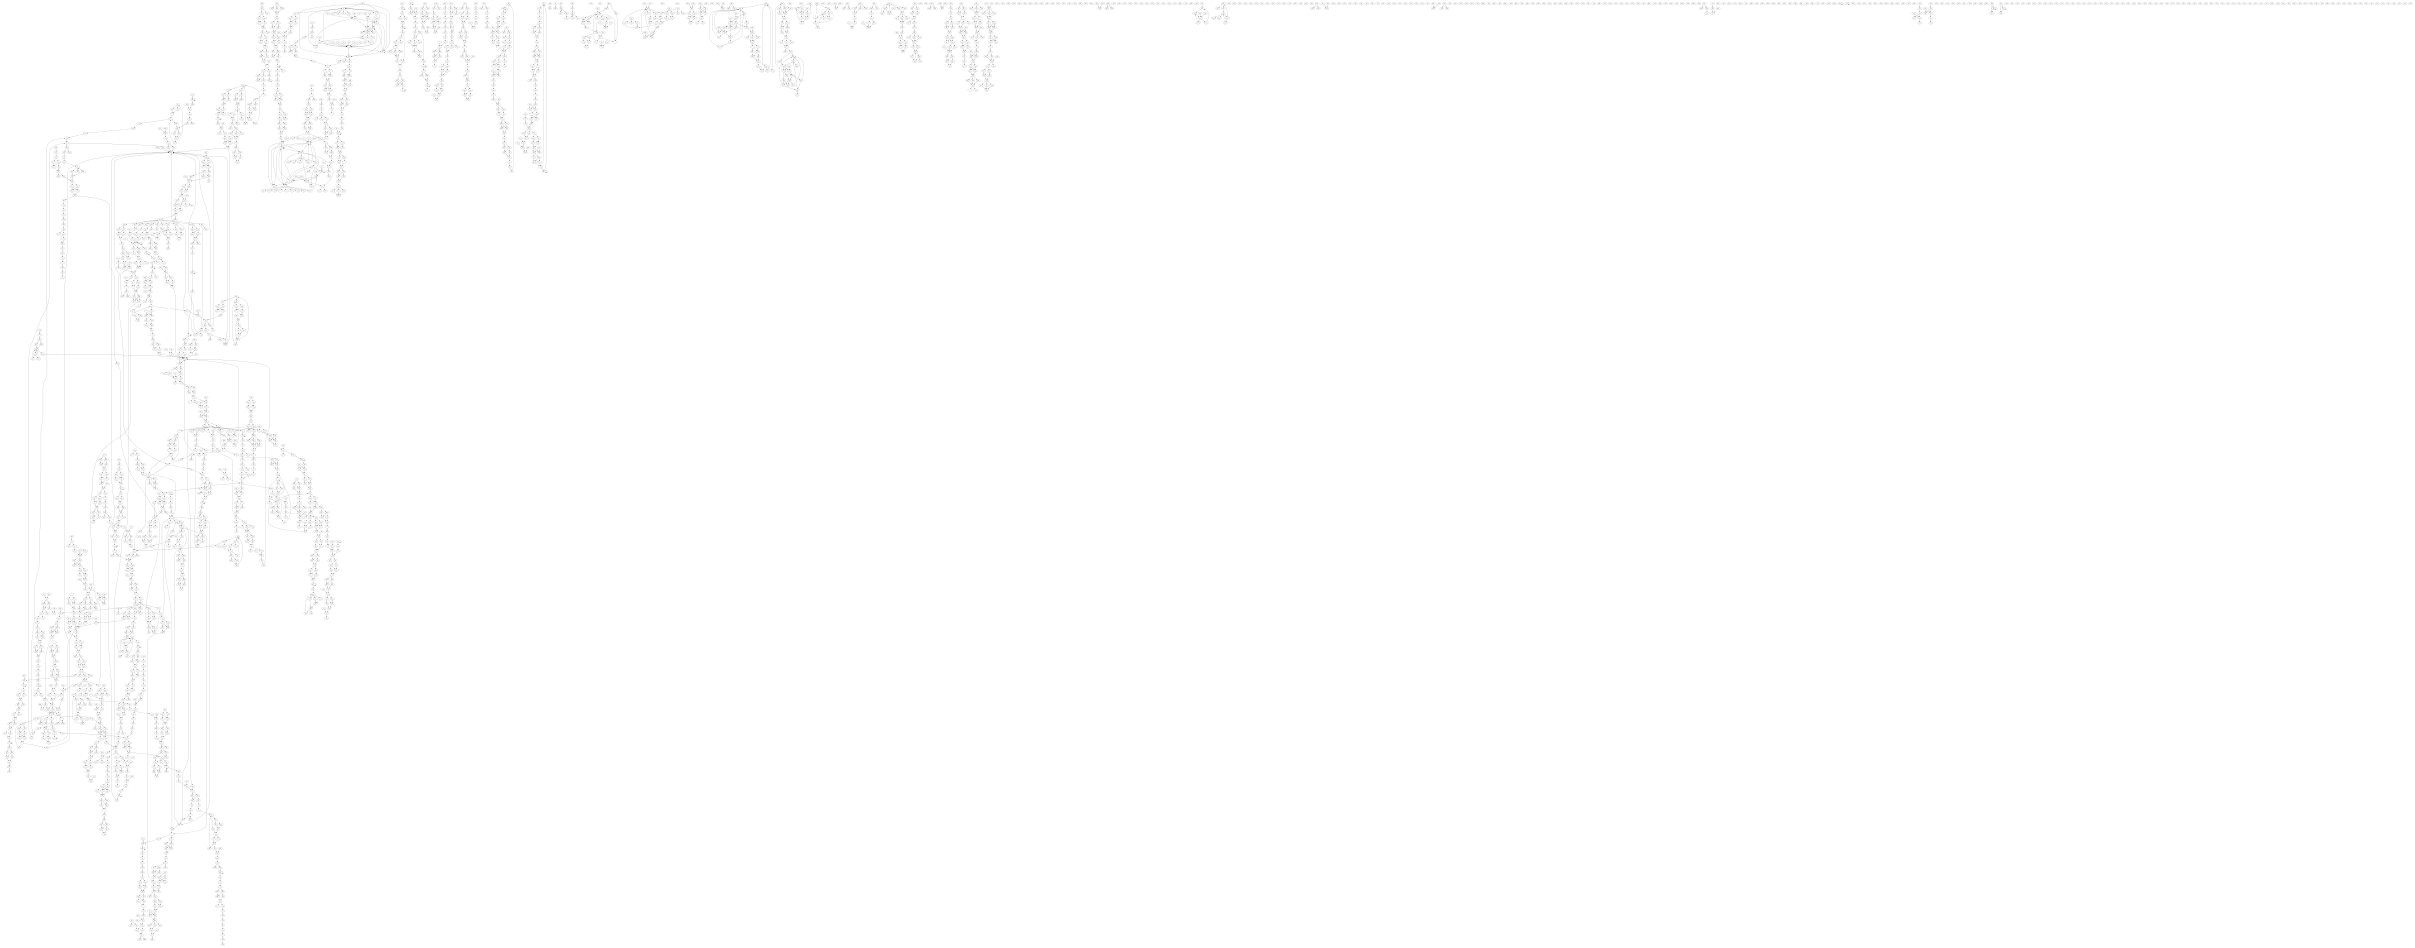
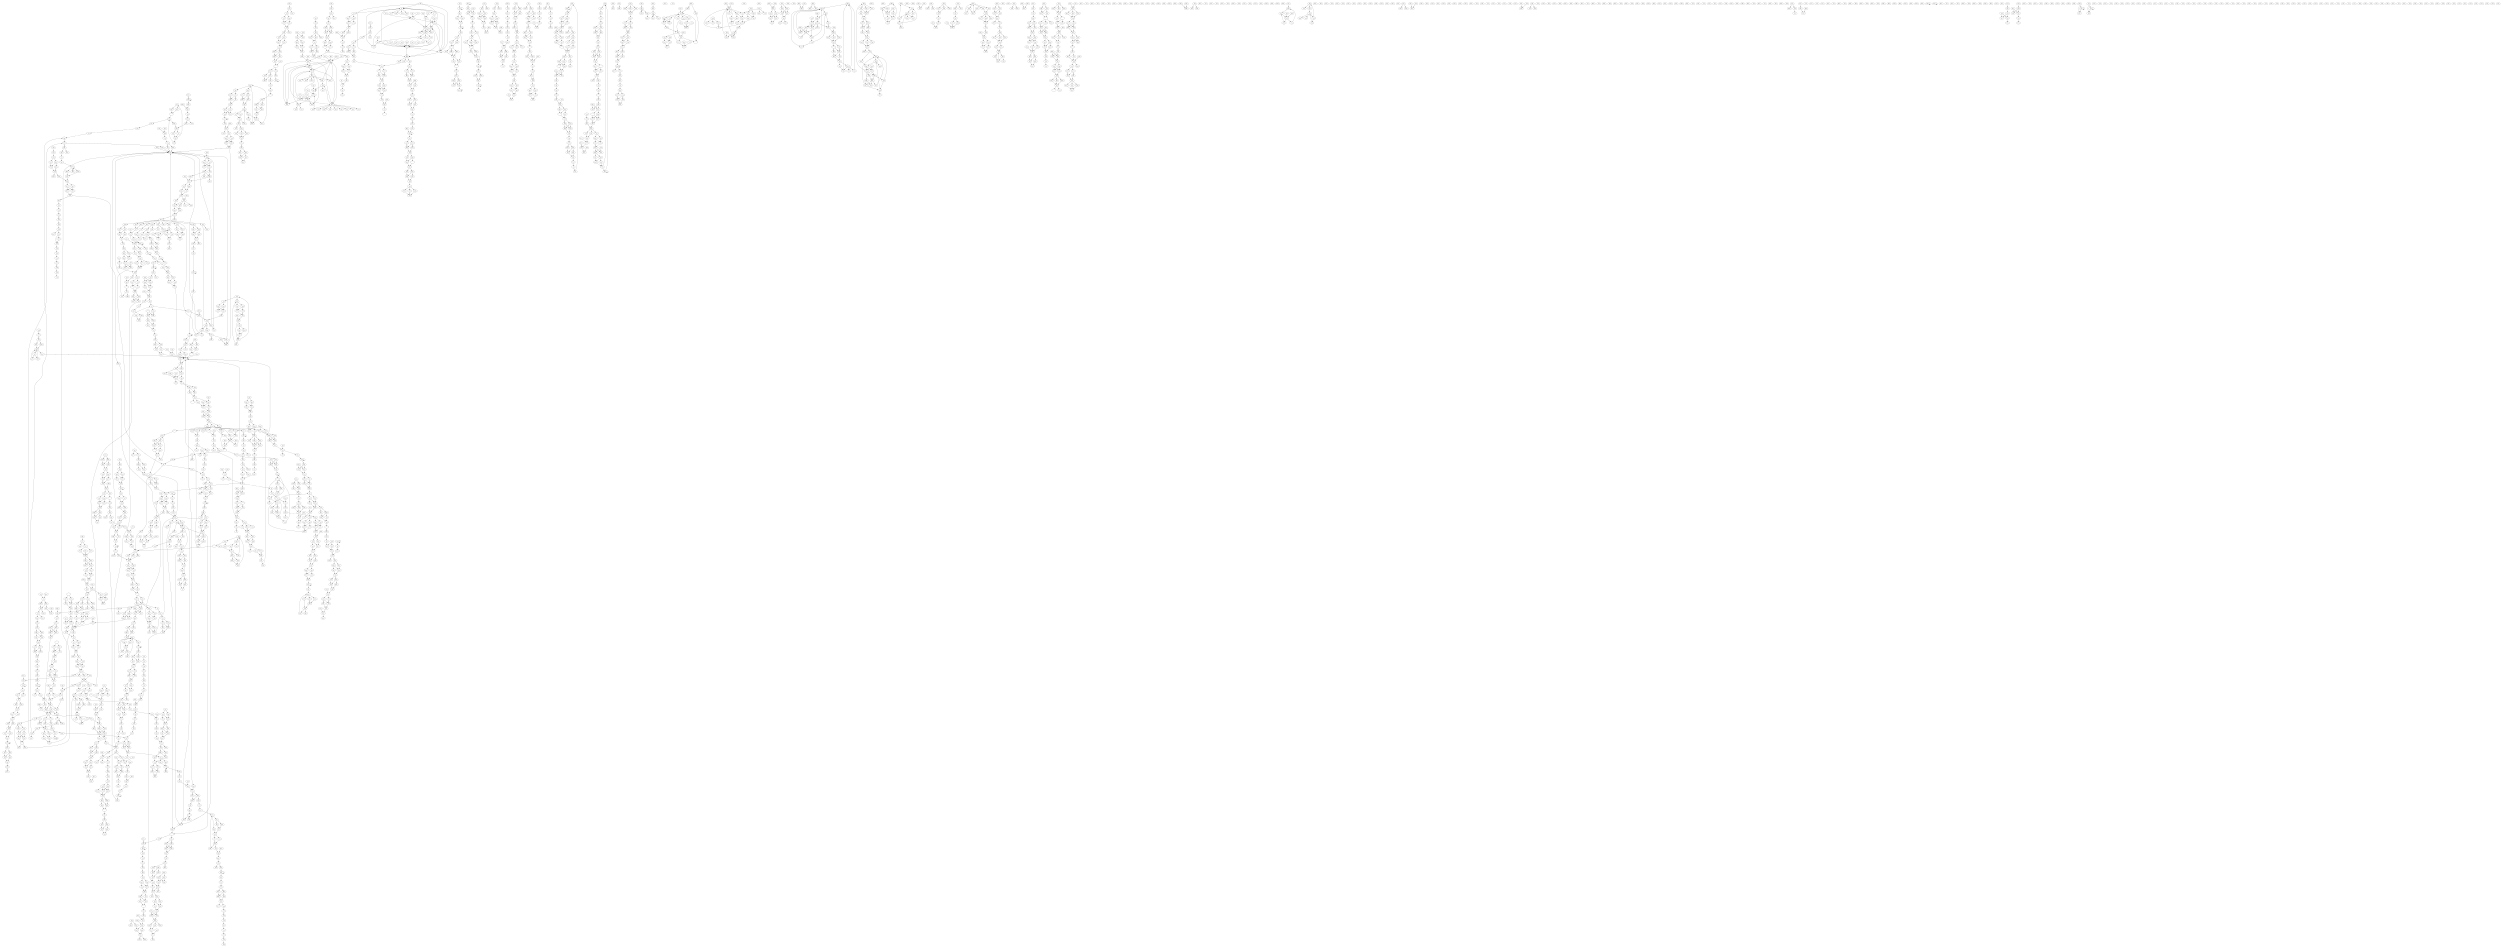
node "2245+": removed
